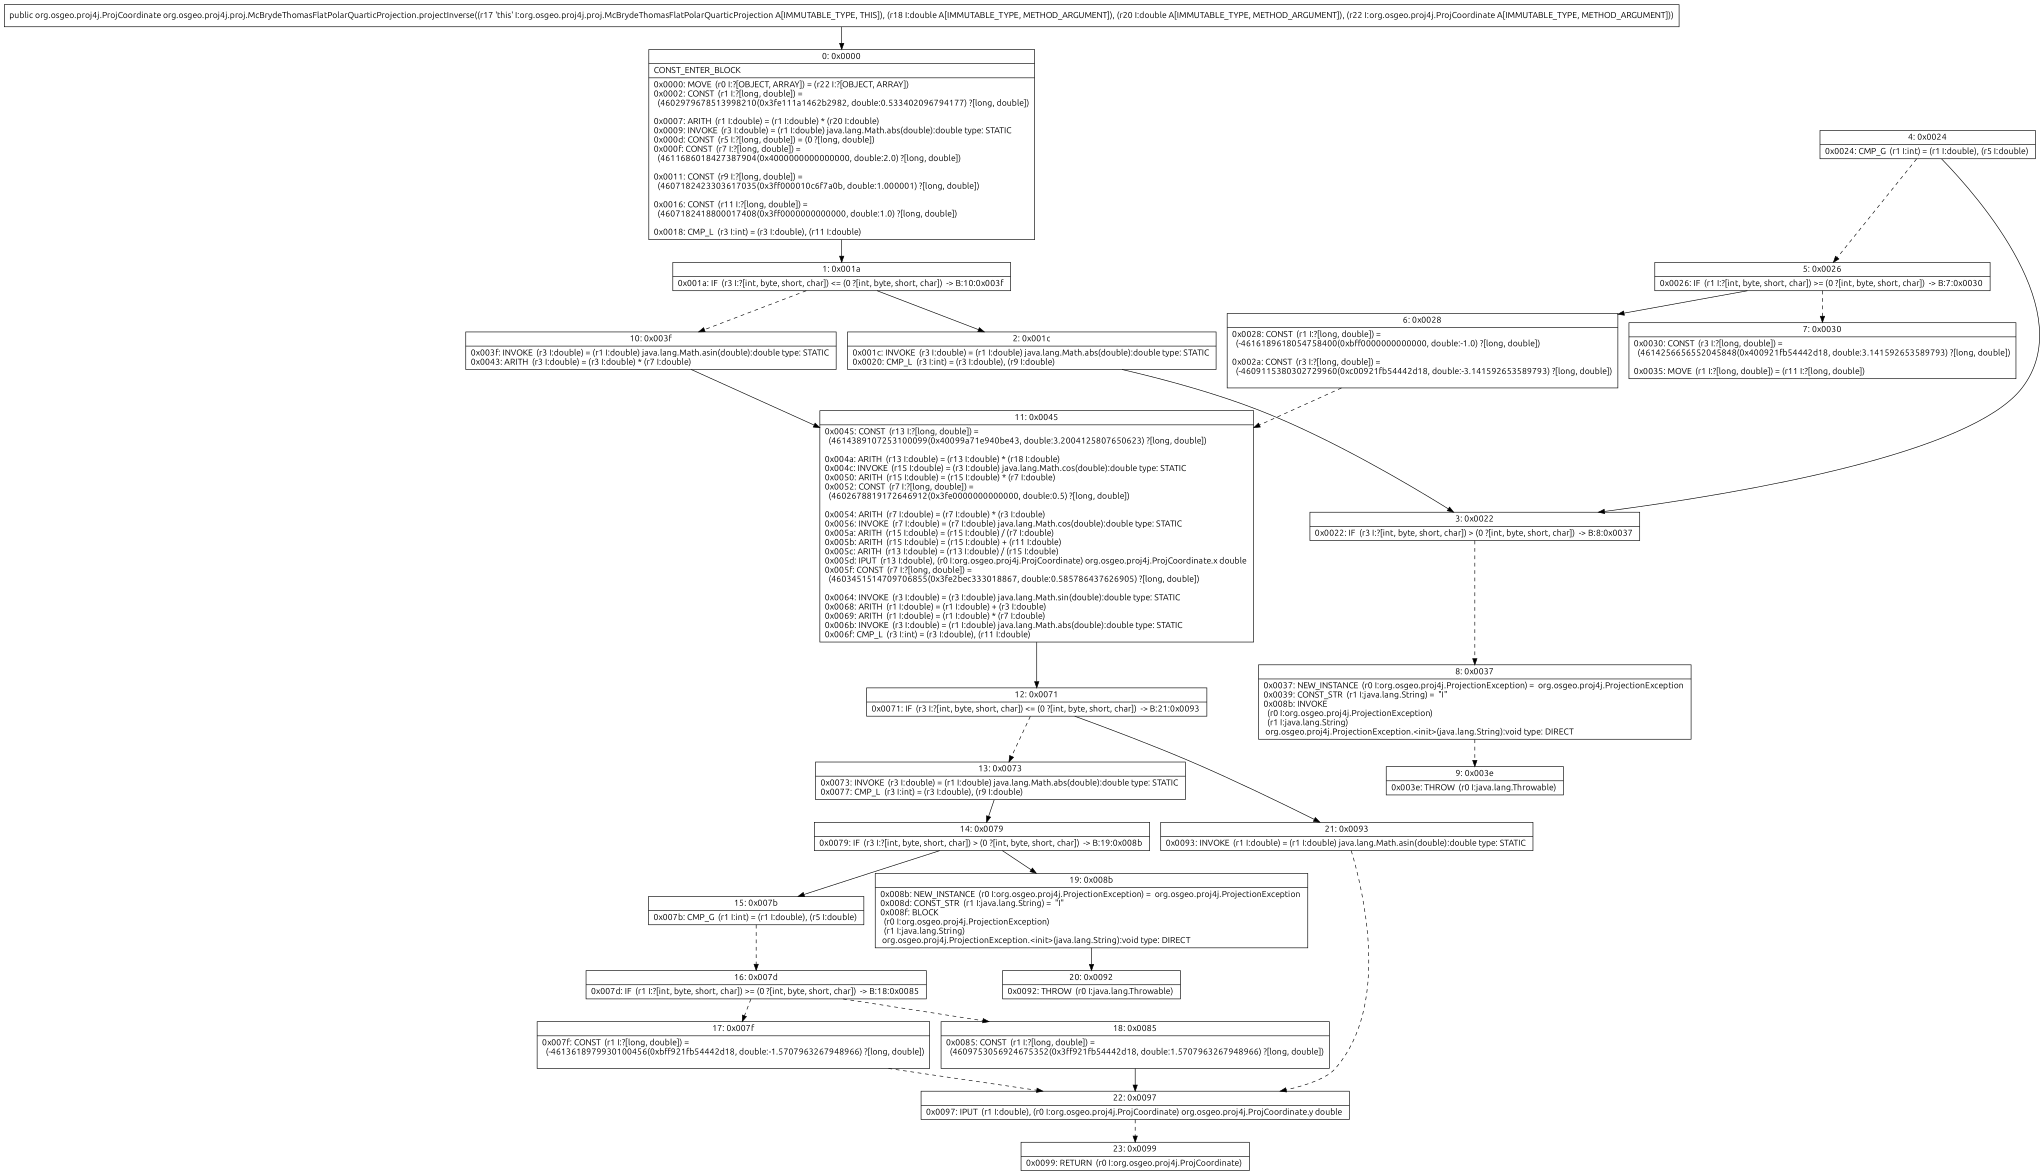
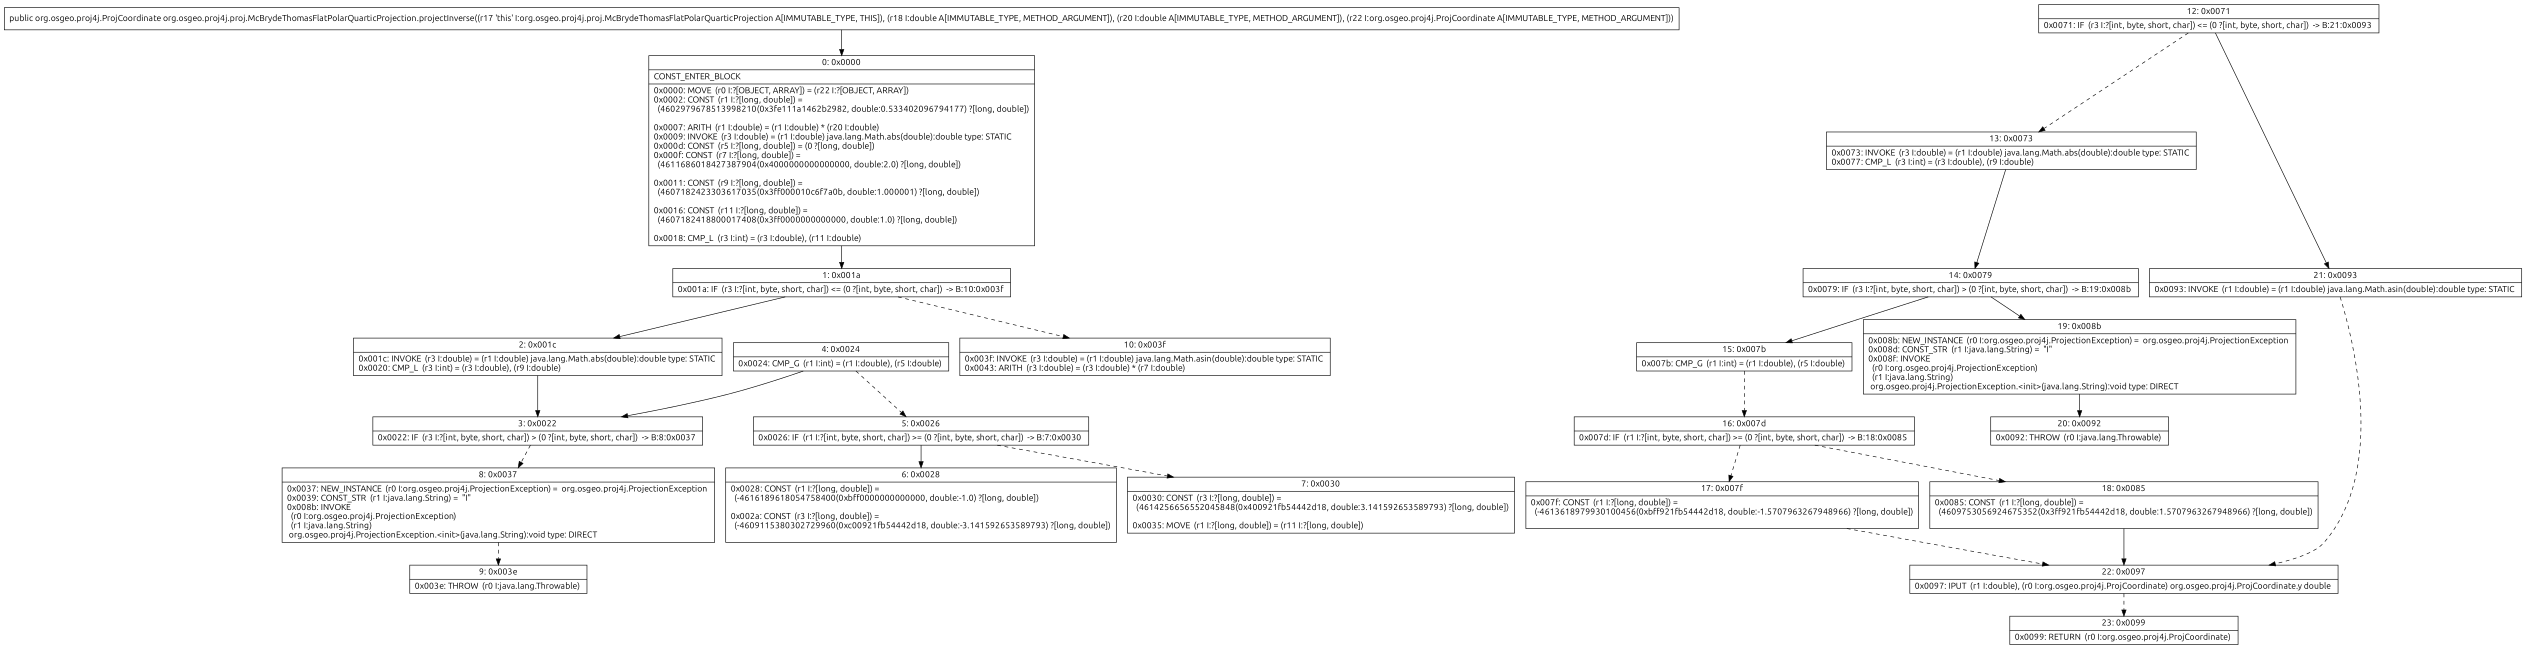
node "11: 0x0045": removed
node "19: 0x008b": text "0x008f: BLOCK" -> "0x008f: INVOKE"
